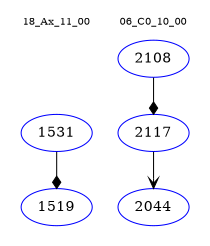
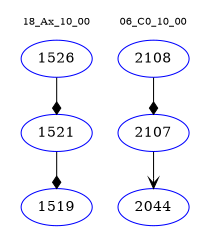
cluster "18_Ax_11_00": label "18_Ax_11_00" -> "18_Ax_10_00"
node "1526": added
node "1531": label "1531" -> "1521"
node "2117": label "2117" -> "2107"
